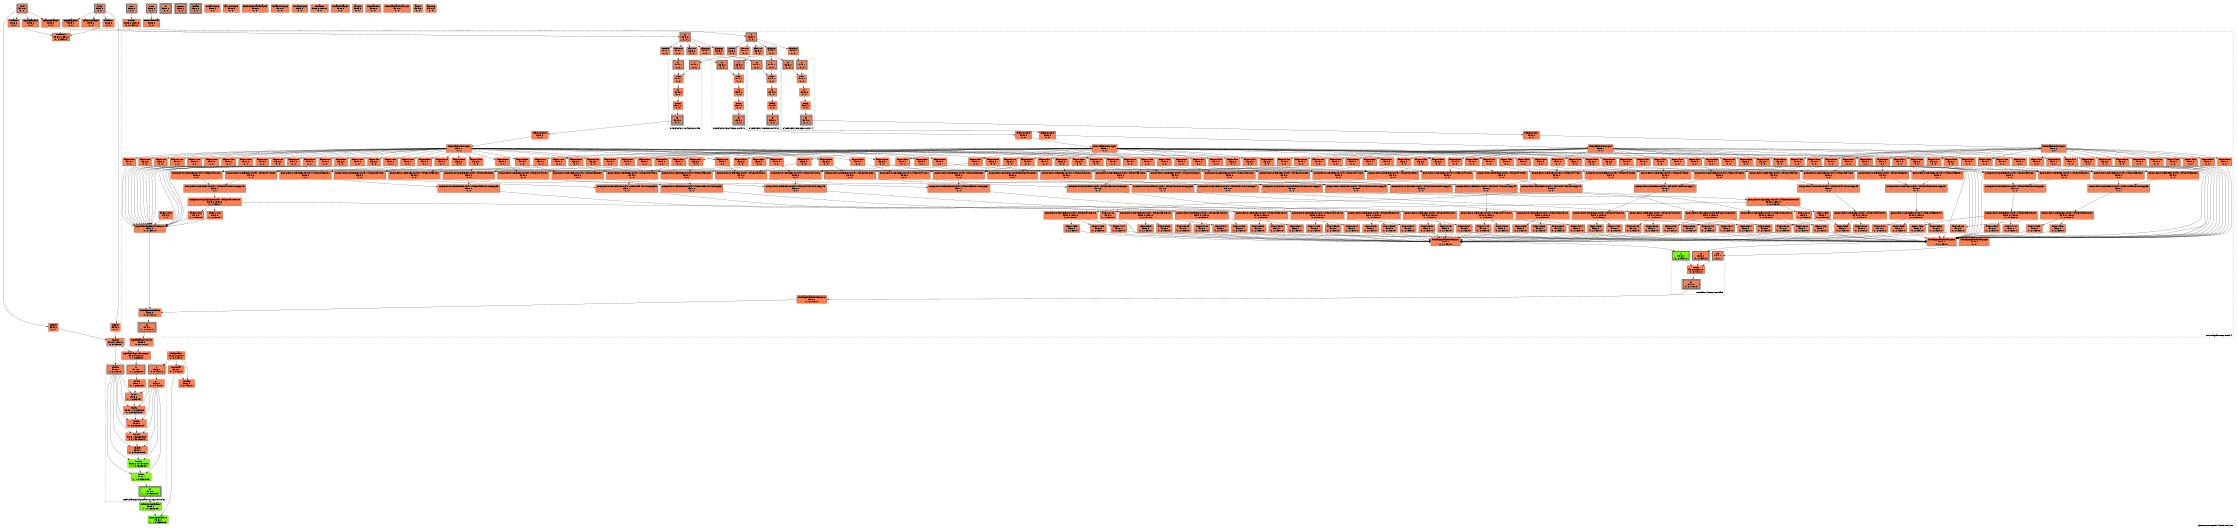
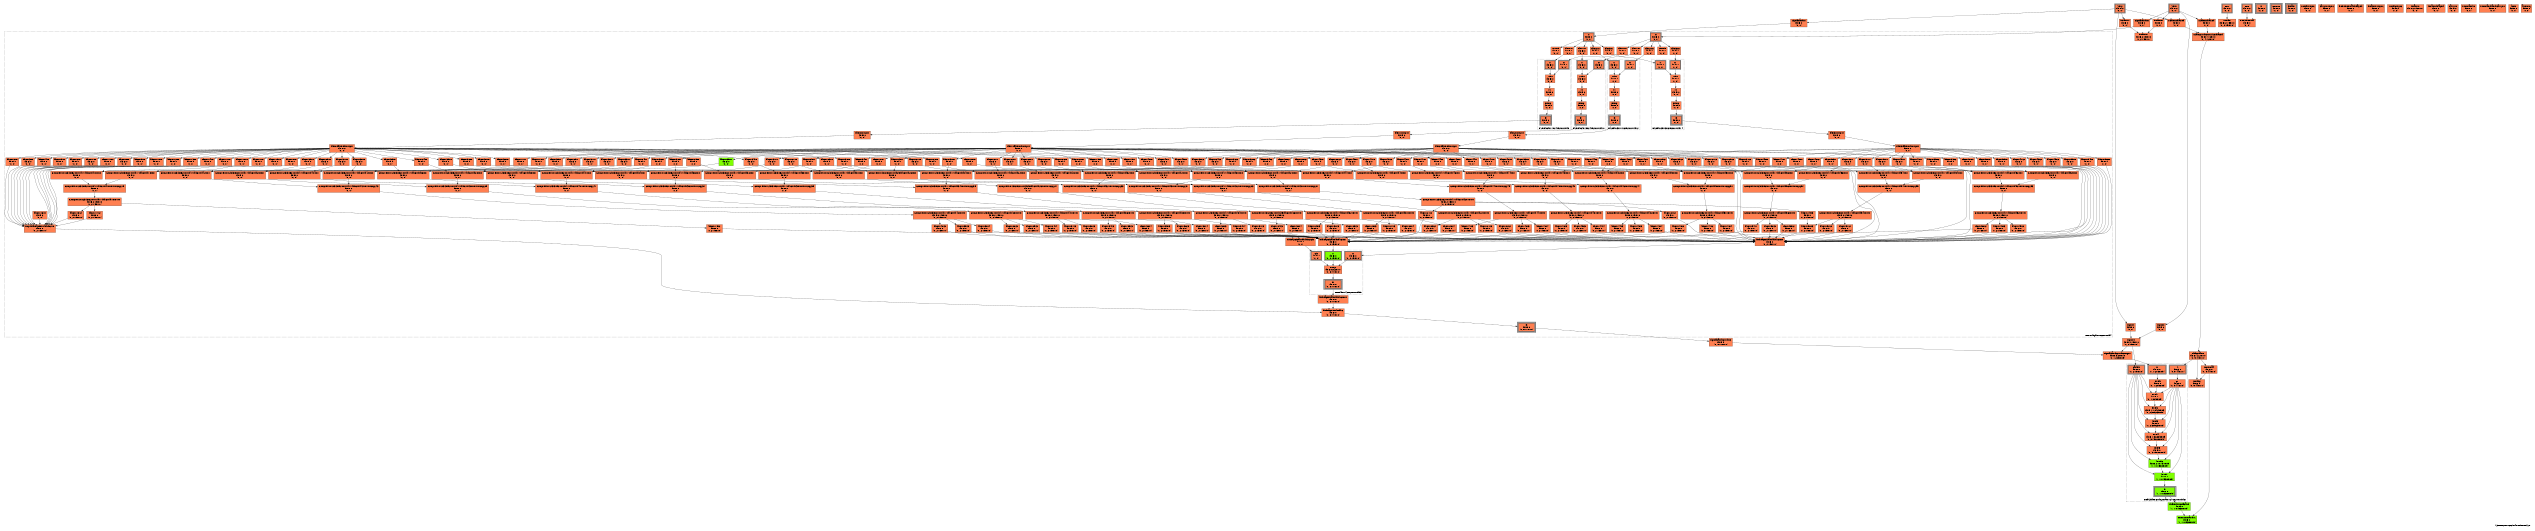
node "scale_product_twice_biased dT = 4.72e-10 (0, 4.72e-10)": added
node "bh6_w35_1 dT = 0 (0, 0)": fillcolor coral -> chartreuse
edge "bh6_w1_0 dT = 0 (0, 0)" -> "tmp_bitheapResult_bh6_18 dT = 0 (0, 2.15e-10)": removed
